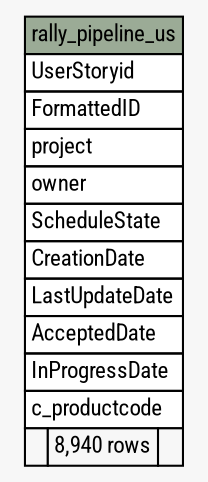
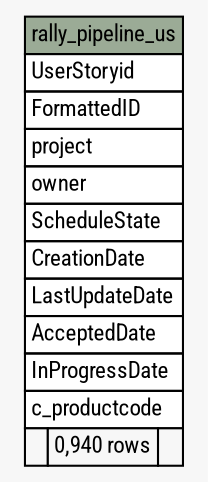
node "rally_pipeline_us": text "8,940 rows" -> "0,940 rows"
